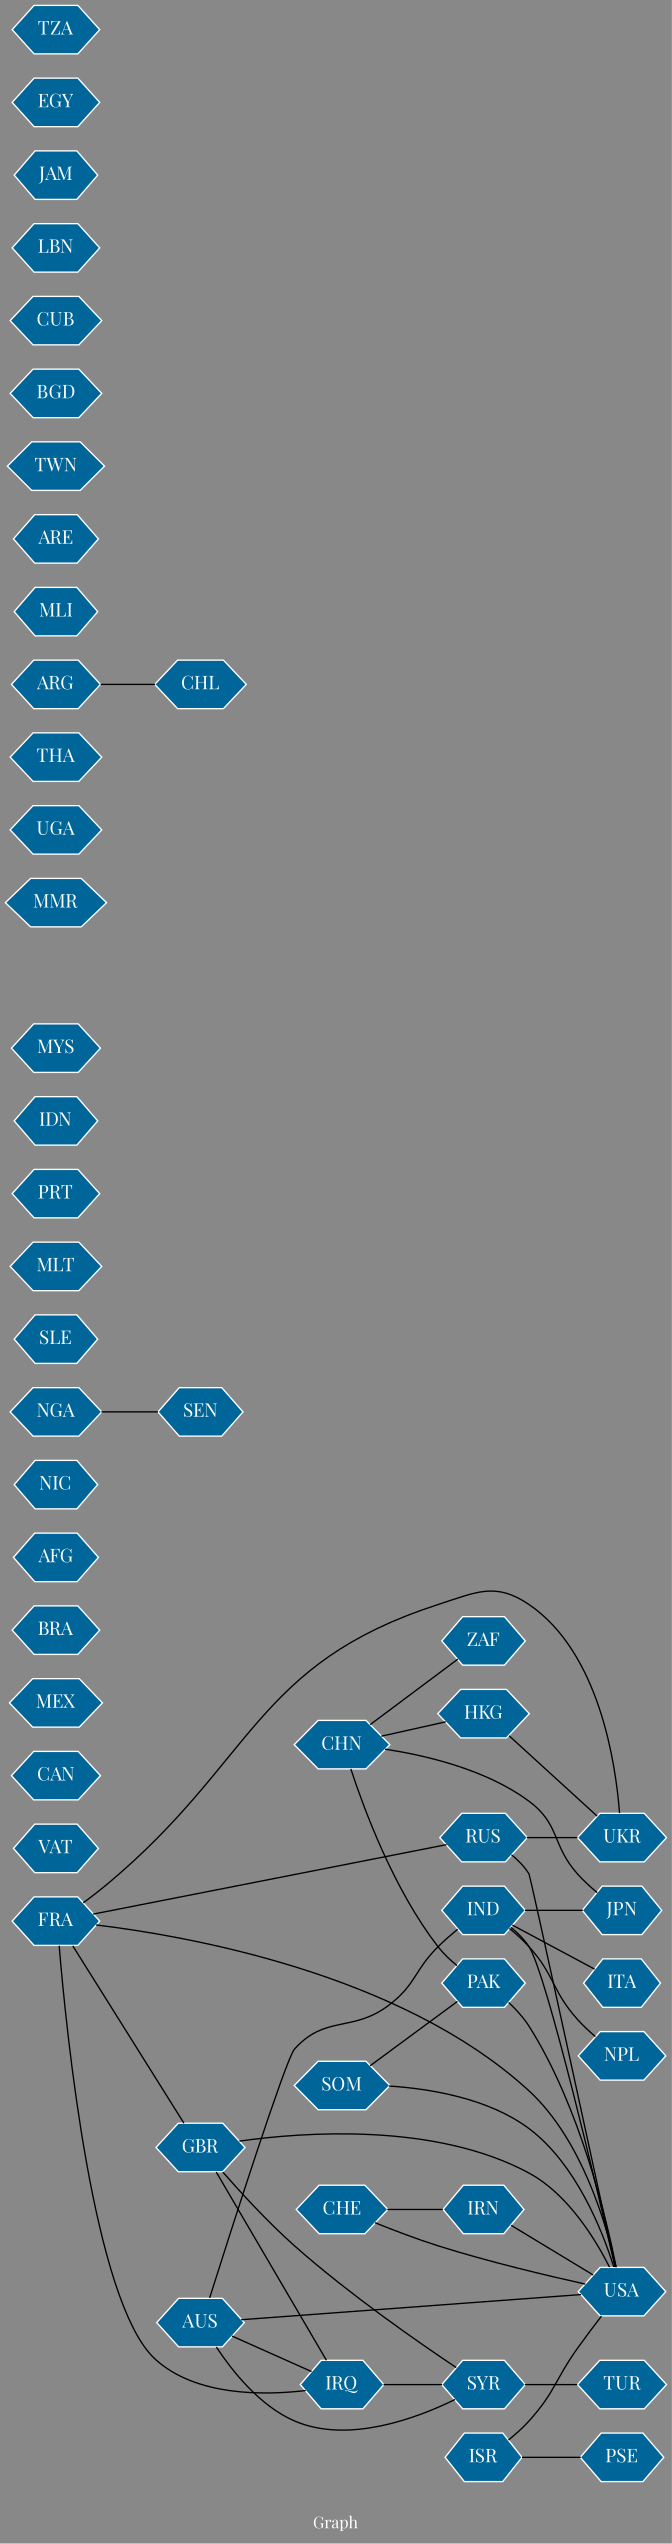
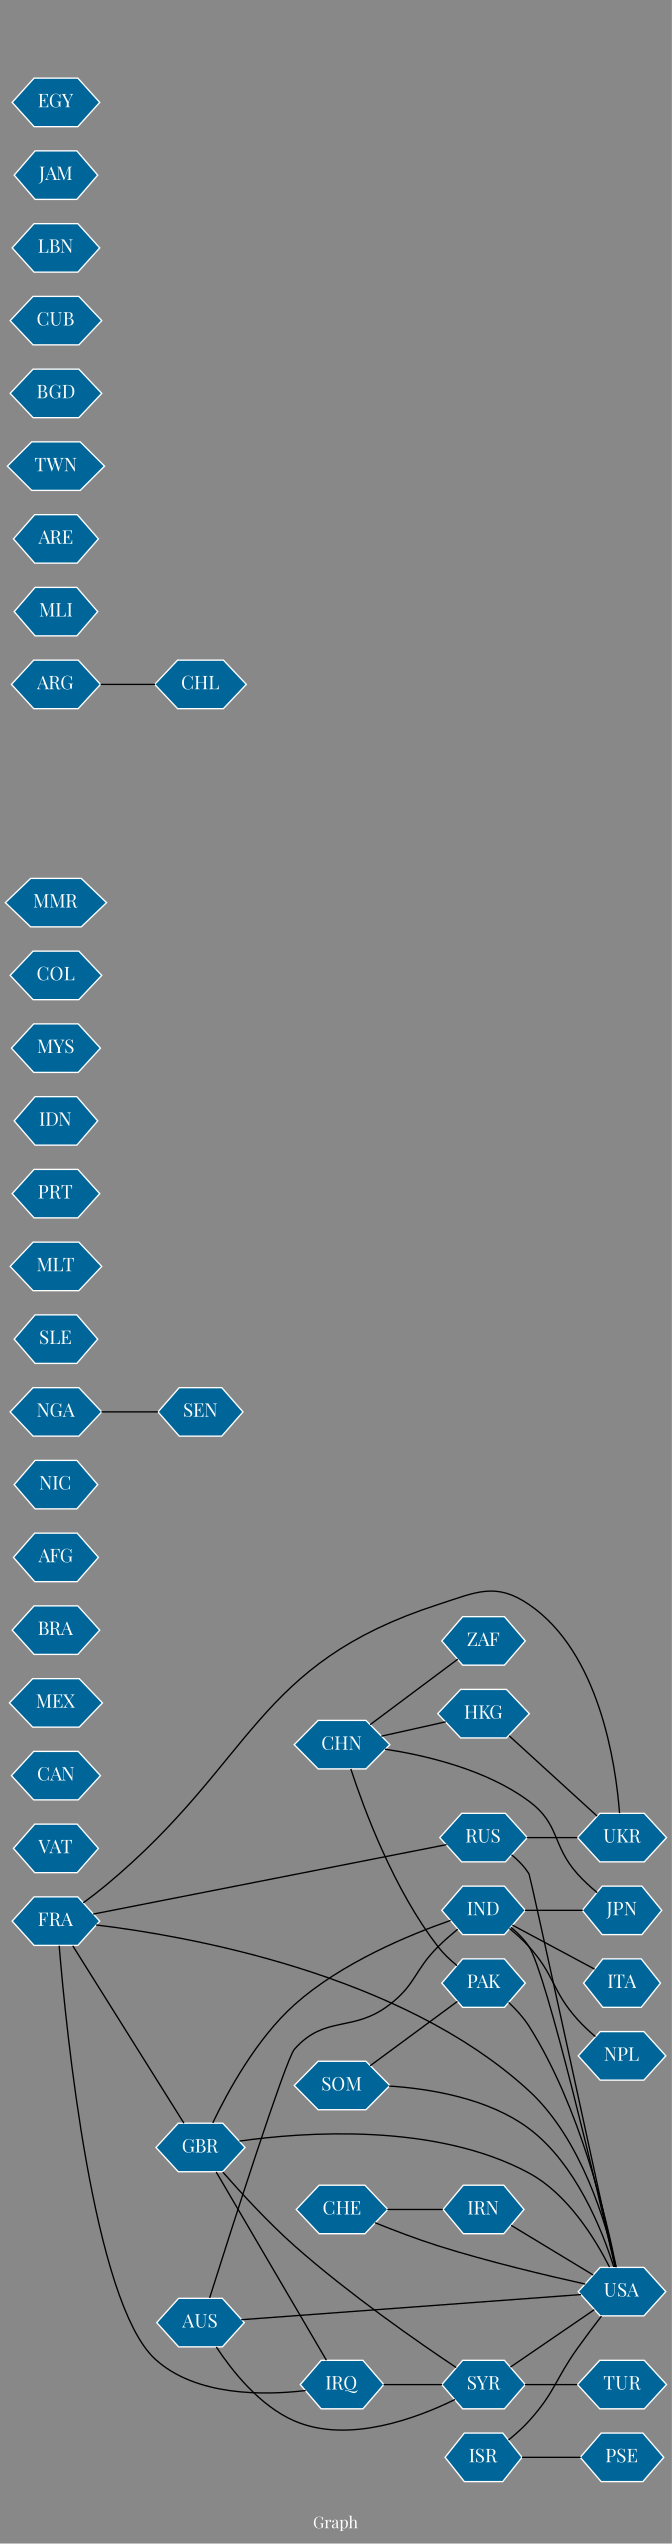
node "TZA": removed
node "THA": removed
node "UGA": removed
node "COL": added
edge "IND" -- "GBR": added
edge "USA" -- "SYR": added
edge "AUS" -- "IRQ": removed
